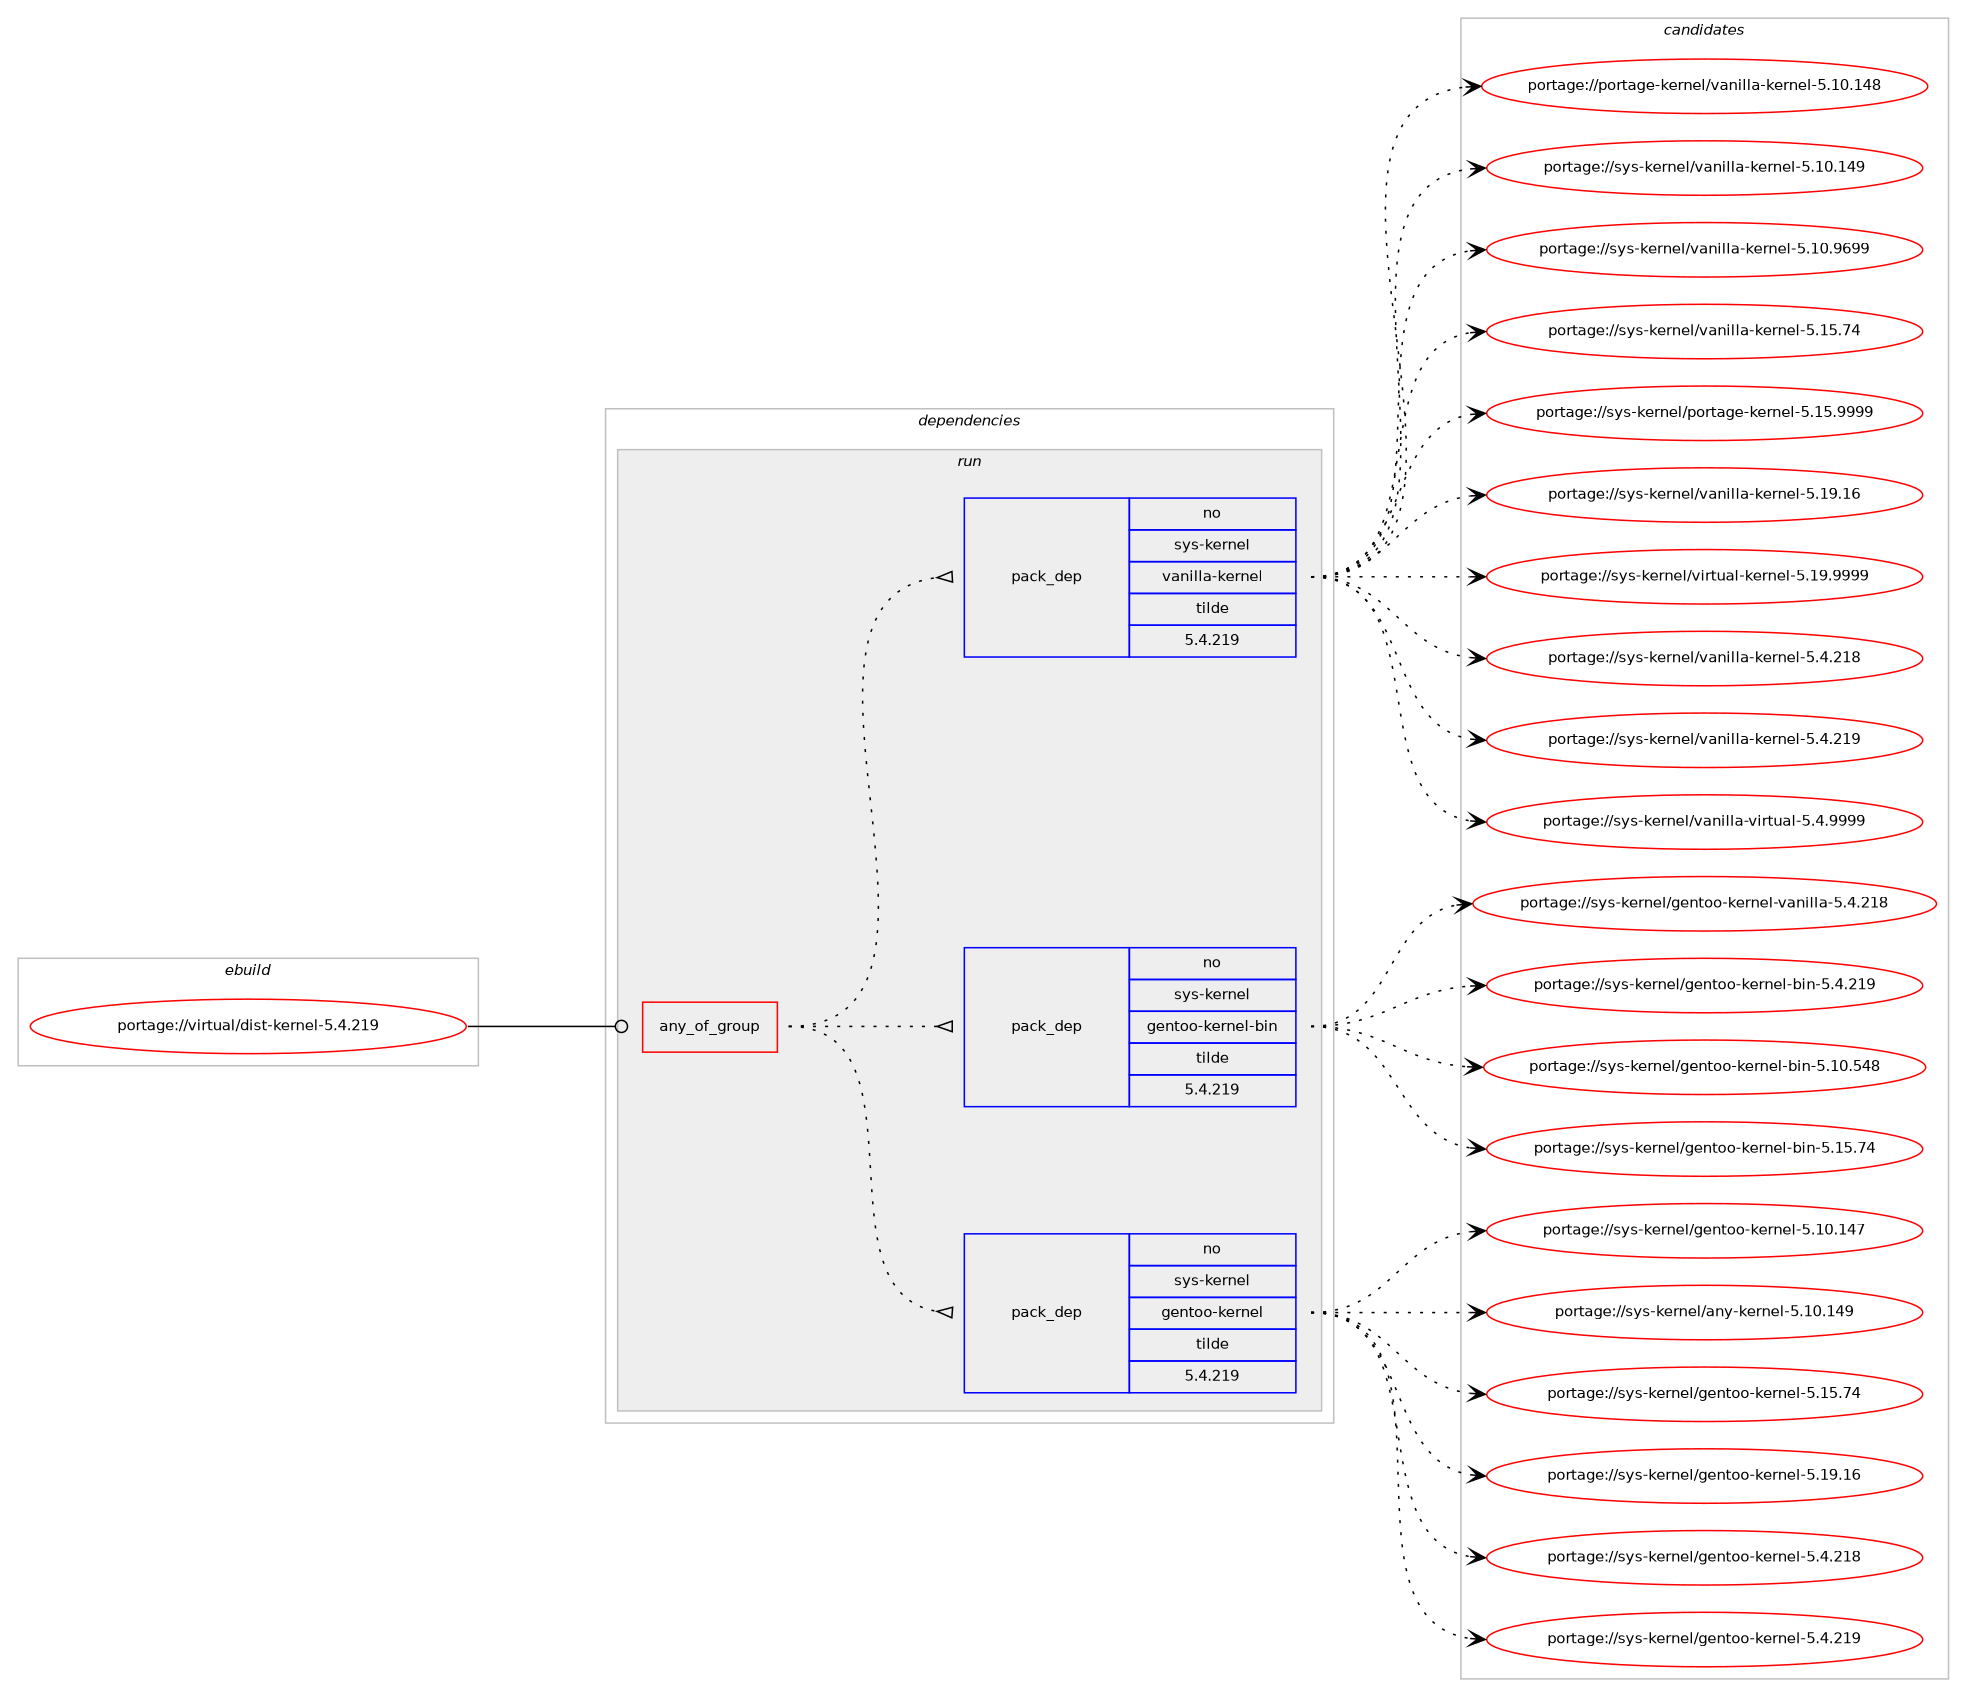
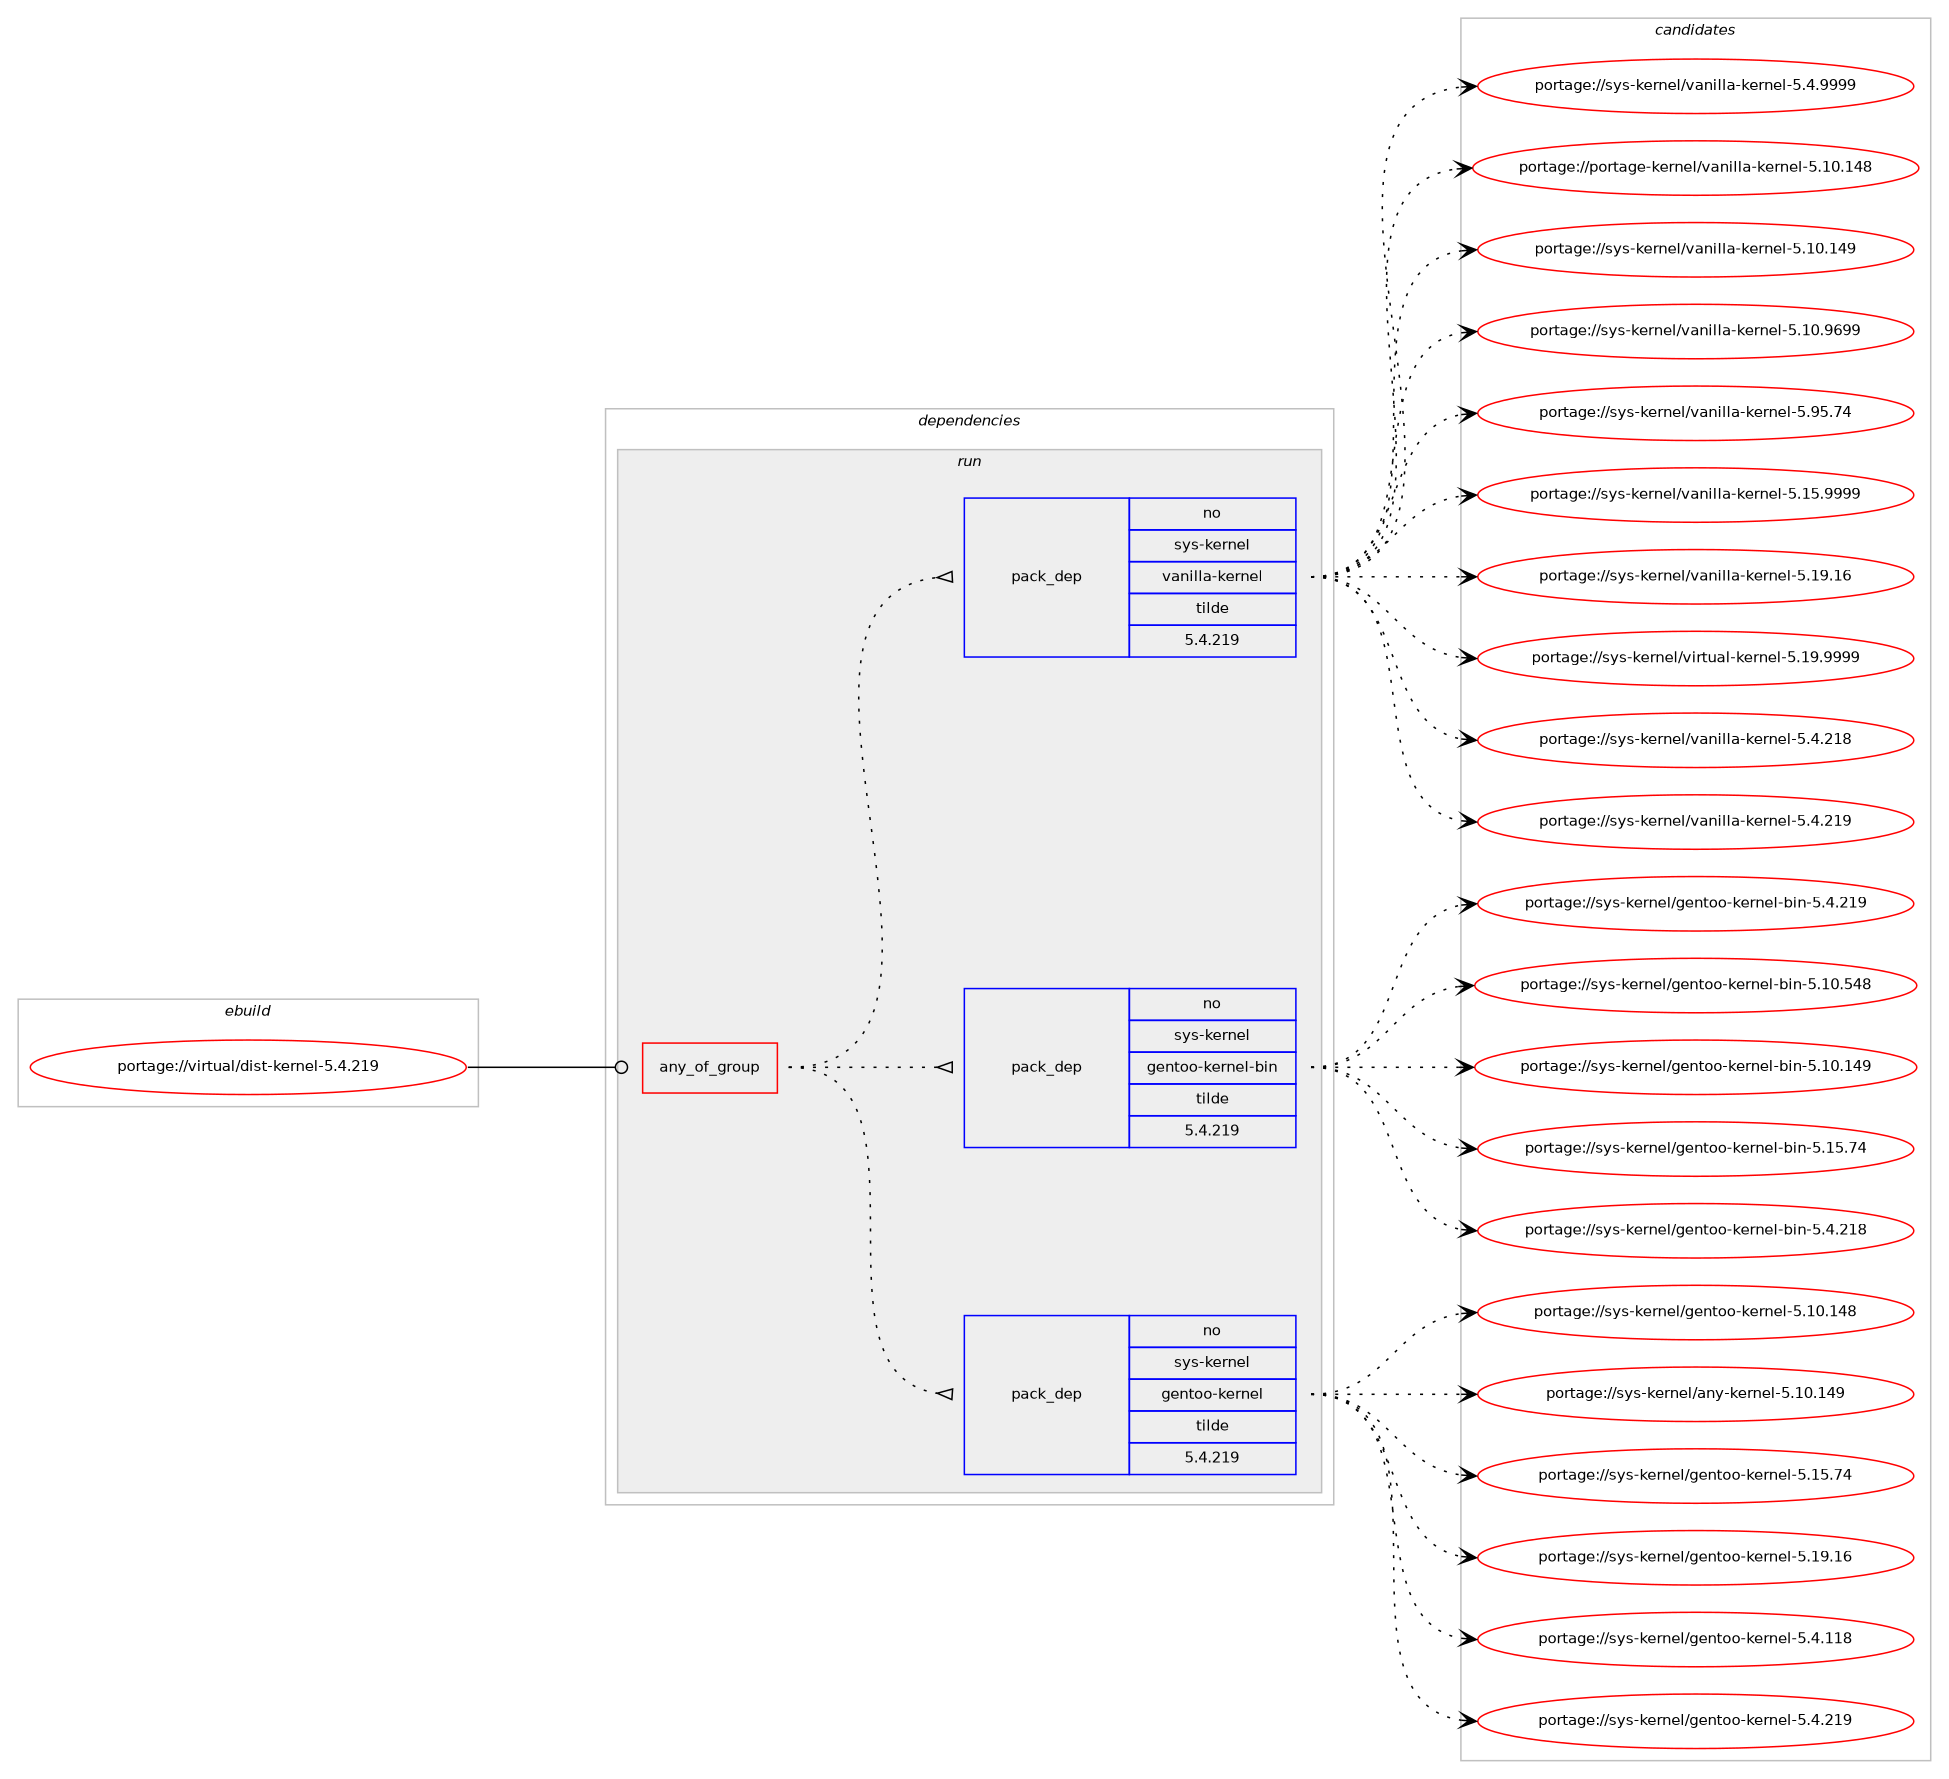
node "portage://sys-kernel/vanilla-kernel-5.15.74": label "portage://sys-kernel/vanilla-kernel-5.15.74" -> "portage://sys-kernel/vanilla-kernel-5.95.74"
node "portage://sys-kernel/portage-kernel-5.15.9999": label "portage://sys-kernel/portage-kernel-5.15.9999" -> "portage://sys-kernel/vanilla-kernel-5.15.9999"
node "portage://sys-kernel/vanilla-virtual-5.4.9999": label "portage://sys-kernel/vanilla-virtual-5.4.9999" -> "portage://sys-kernel/vanilla-kernel-5.4.9999"
node "portage://sys-kernel/gentoo-kernel-vanilla-5.4.218": label "portage://sys-kernel/gentoo-kernel-vanilla-5.4.218" -> "portage://sys-kernel/gentoo-kernel-bin-5.4.218"
node "portage://sys-kernel/gentoo-kernel-bin-5.10.149": added
node "portage://sys-kernel/gentoo-kernel-5.10.147": label "portage://sys-kernel/gentoo-kernel-5.10.147" -> "portage://sys-kernel/gentoo-kernel-5.10.148"
node "portage://sys-kernel/gentoo-kernel-5.4.218": label "portage://sys-kernel/gentoo-kernel-5.4.218" -> "portage://sys-kernel/gentoo-kernel-5.4.118"
